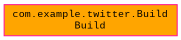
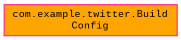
node "com.example.twitter.Build Build": label "com.example.twitter.Build Build" -> "com.example.twitter.Build Config"
